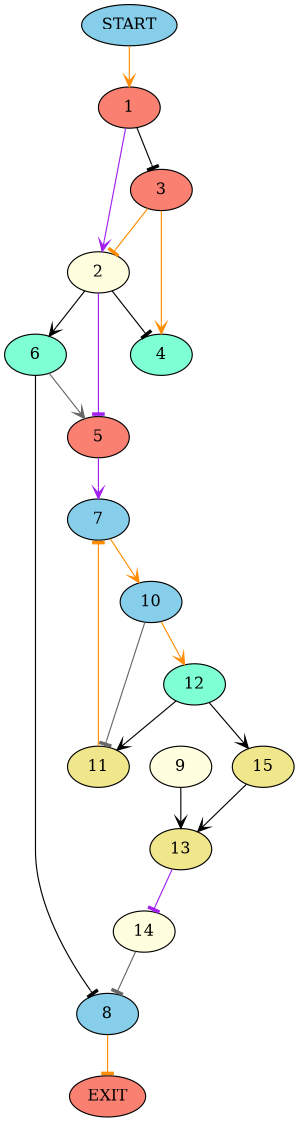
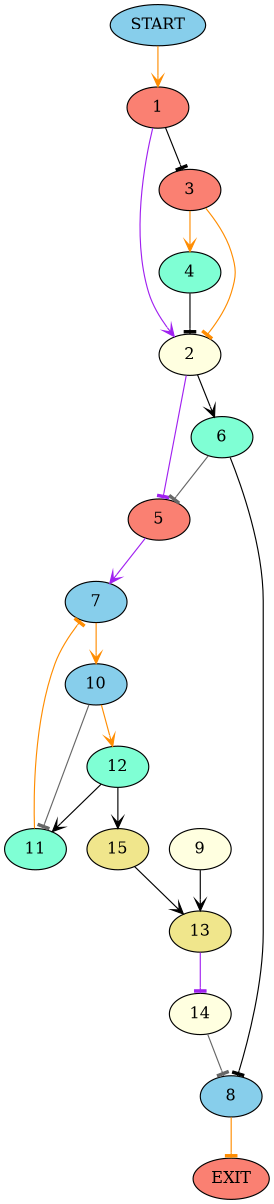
edge "2" -> "4": reversed
edge "6" -> "5": arrowhead vee -> tee
node "11": fillcolor khaki -> aquamarine
